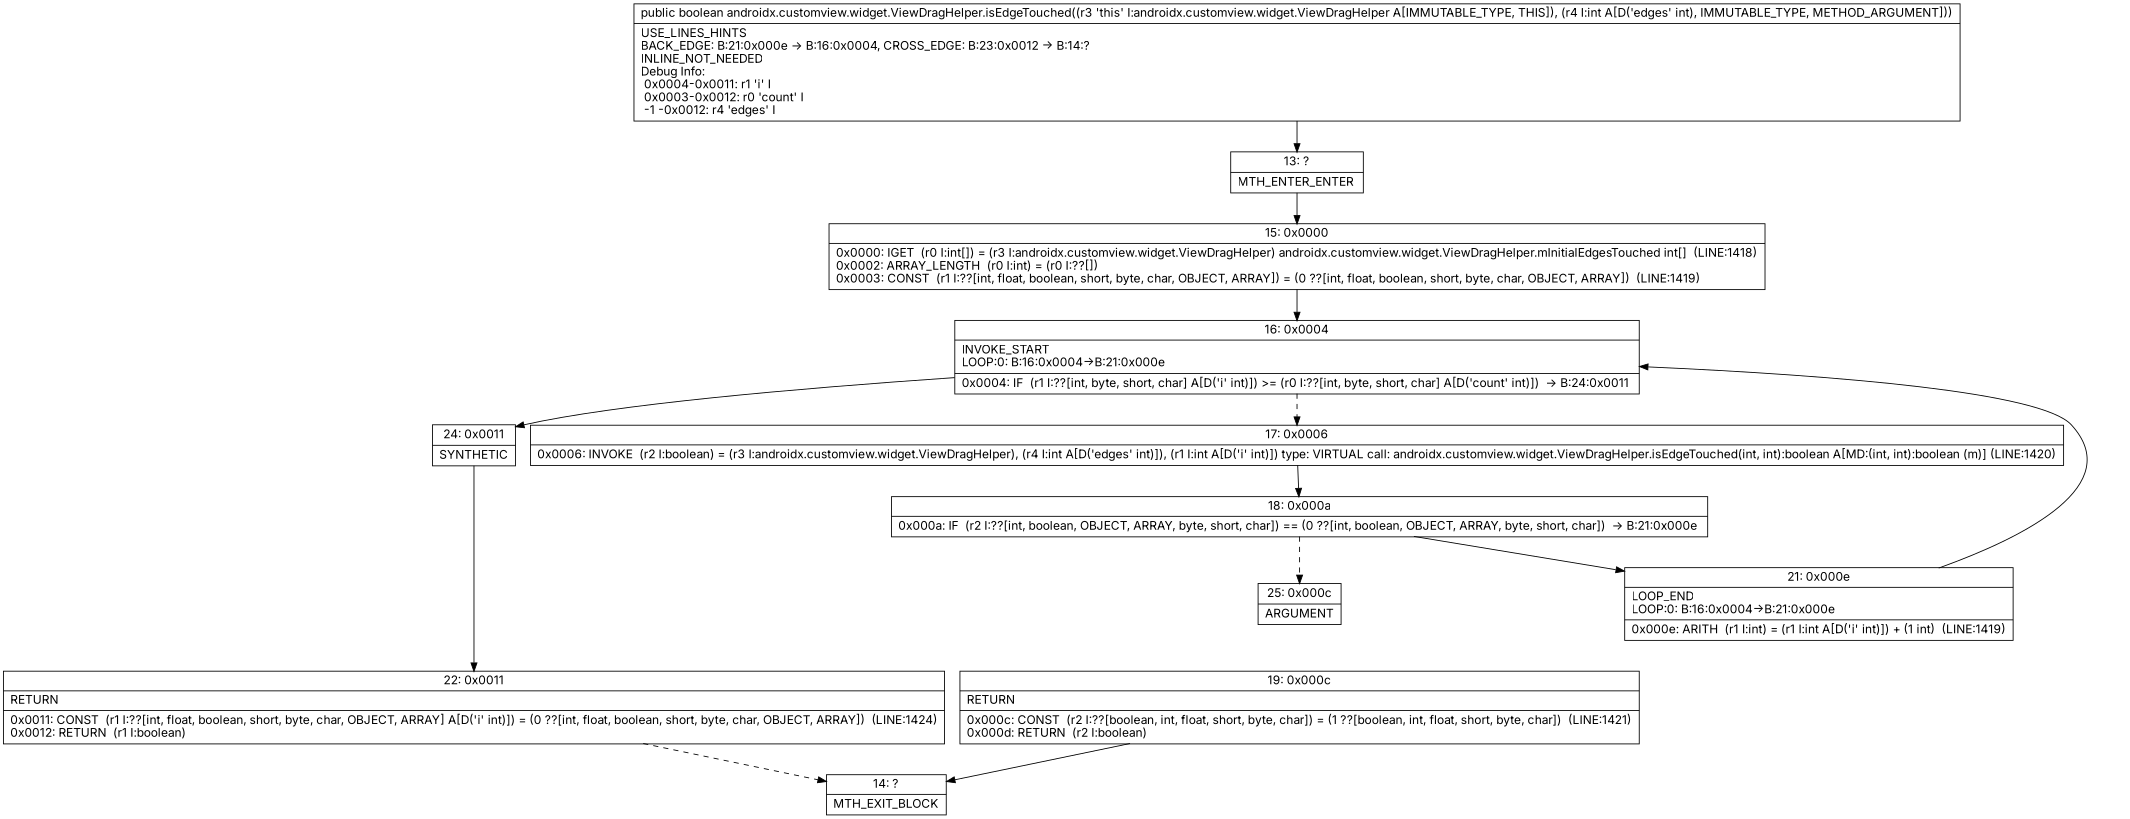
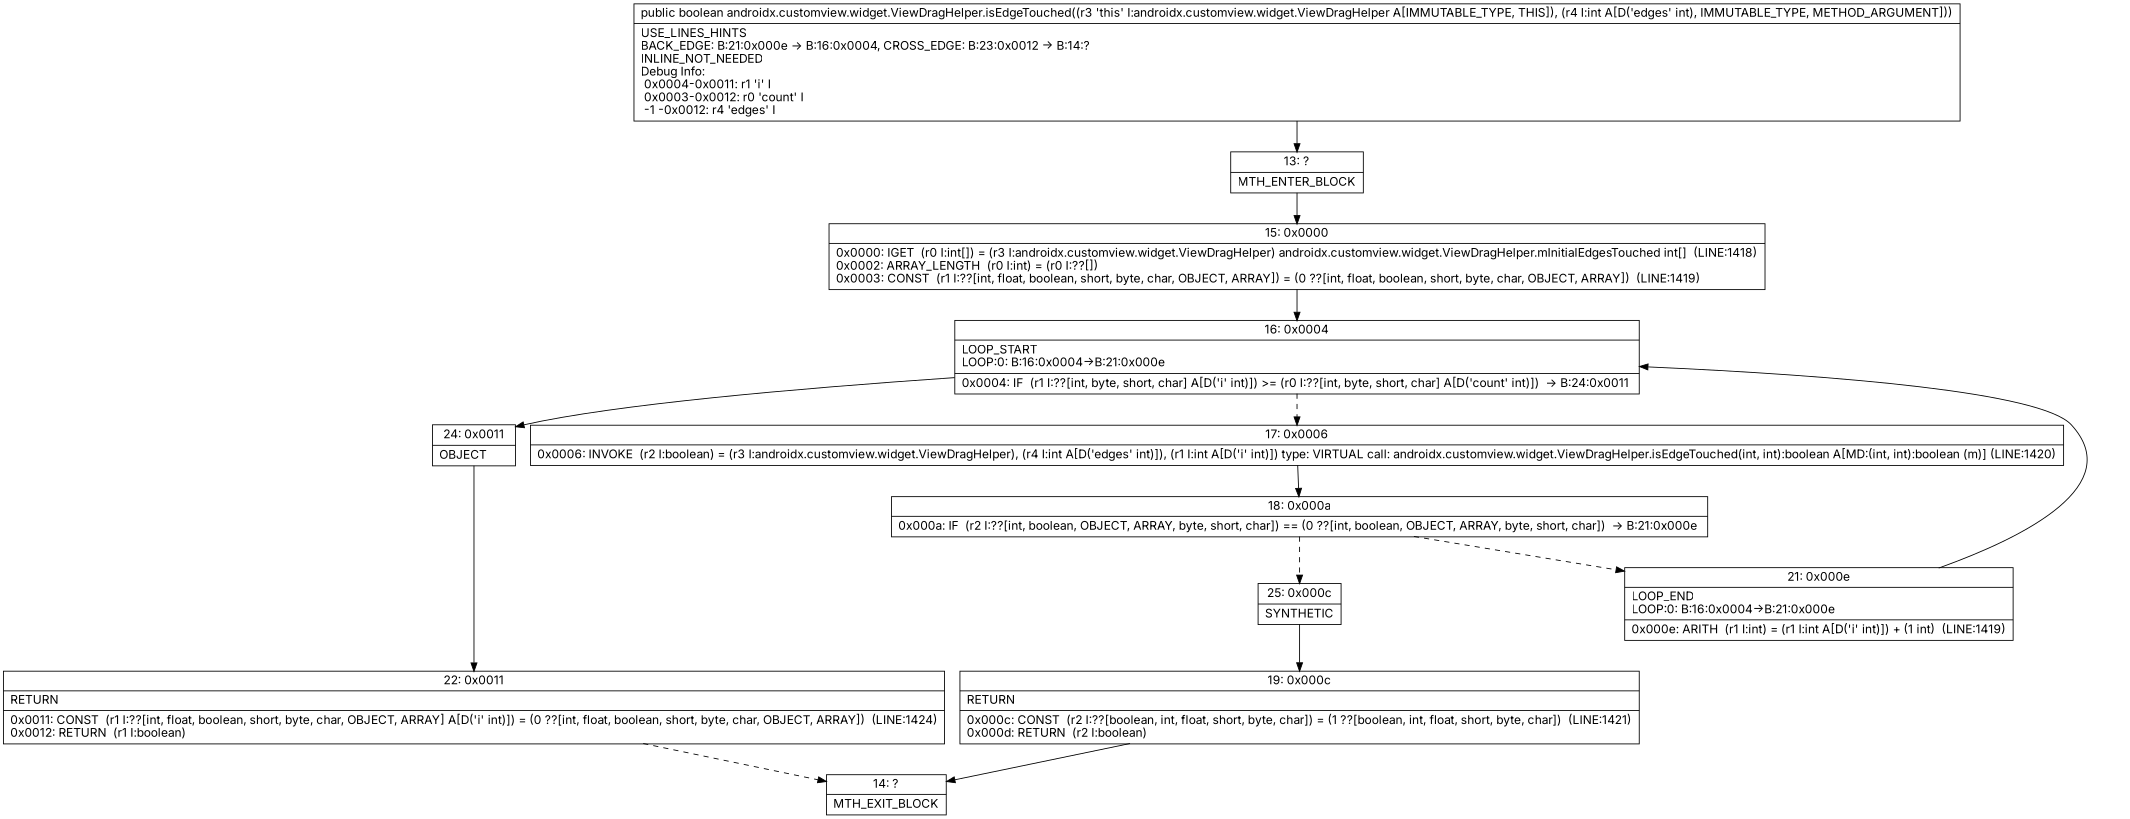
node "13: ?": text "MTH_ENTER_ENTER" -> "MTH_ENTER_BLOCK"
node "16: 0x0004": text "INVOKE_START" -> "LOOP_START"
node "24: 0x0011": text "SYNTHETIC" -> "OBJECT"
edge "18: 0x000a" -> "21: 0x000e": style solid -> dashed
node "25: 0x000c": text "ARGUMENT" -> "SYNTHETIC"
edge "25: 0x000c" -> "19: 0x000c": added
